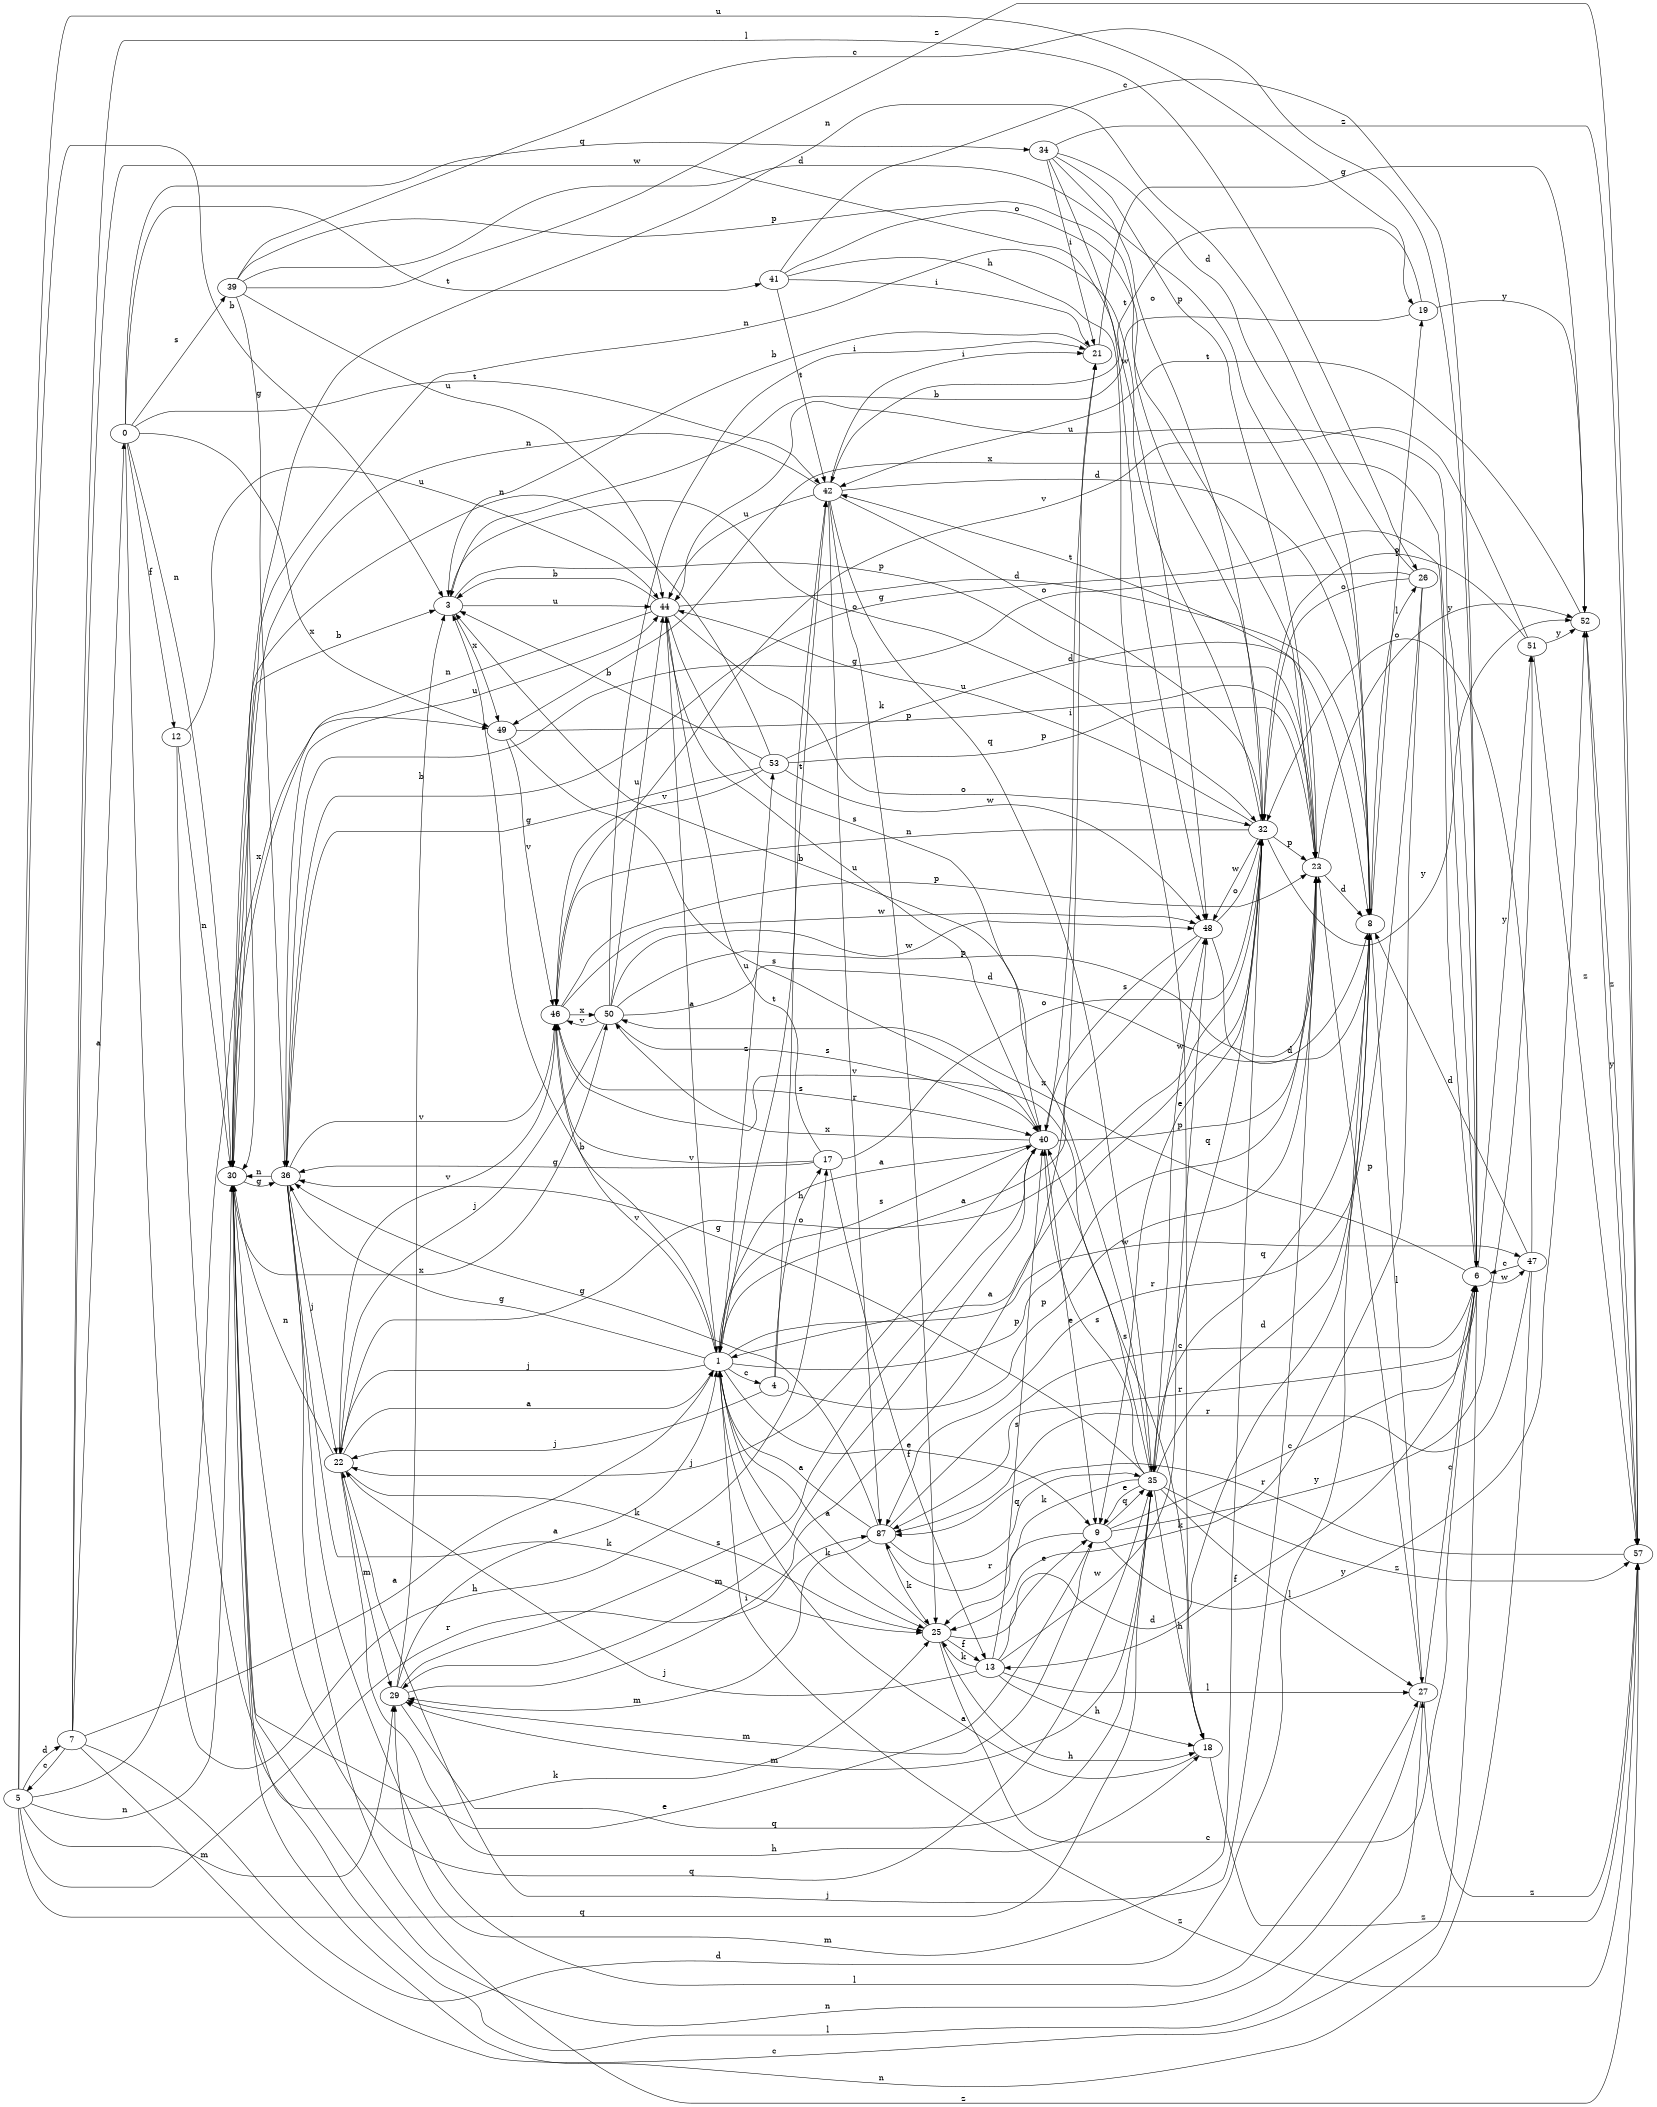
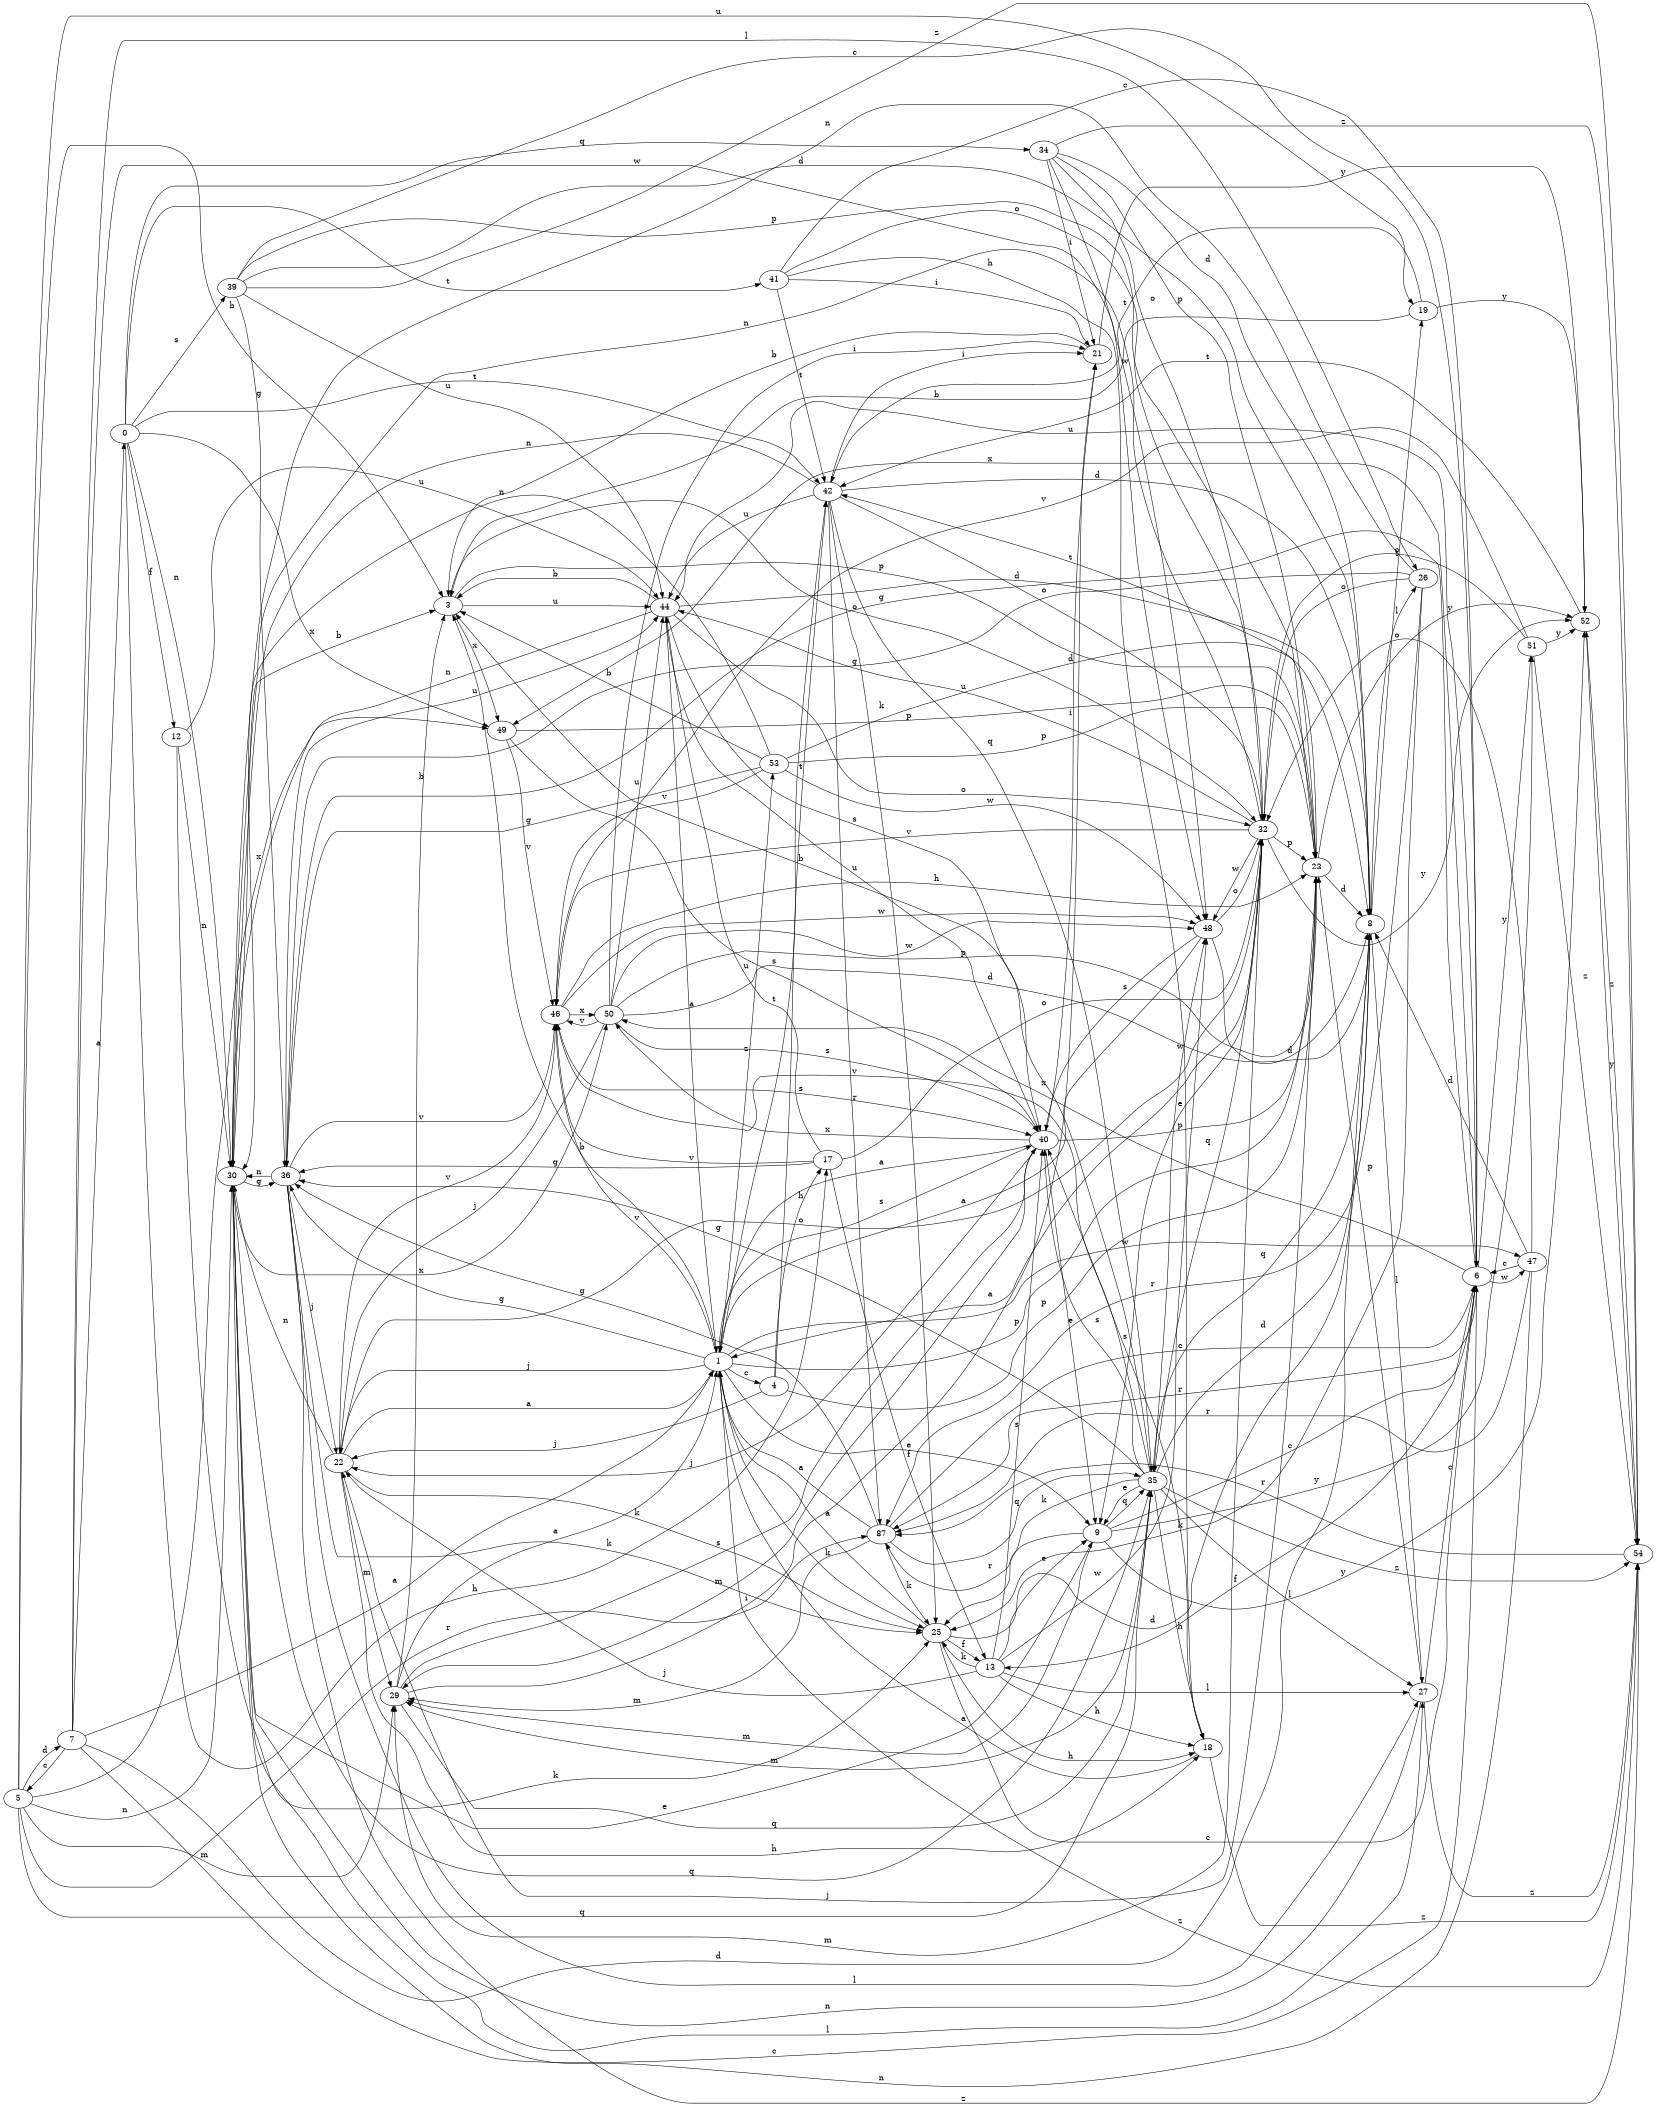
edge "21" -> "52": label "g" -> "y"
edge "32" -> "46": label "n" -> "v"
edge "46" -> "23": label "p" -> "h"
node "57": label "57" -> "54"
